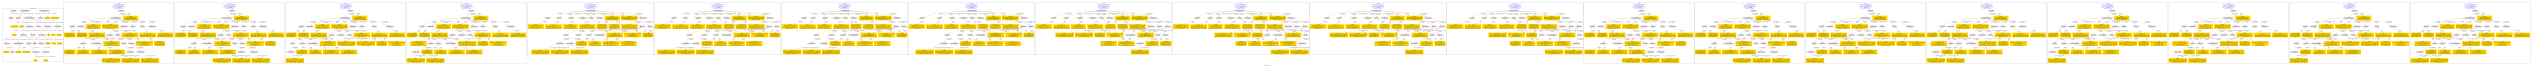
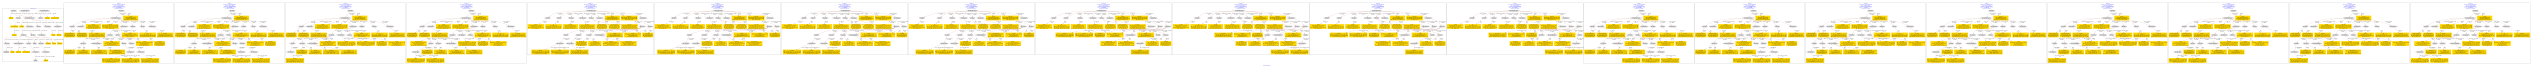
node "imageURL": fillcolor lightgray -> gold
node "title": removed
node "nationalityURI": fillcolor gold -> lightgray
node "nationality": fillcolor lightgray -> gold
node "birthDate": fillcolor gold -> lightgray
